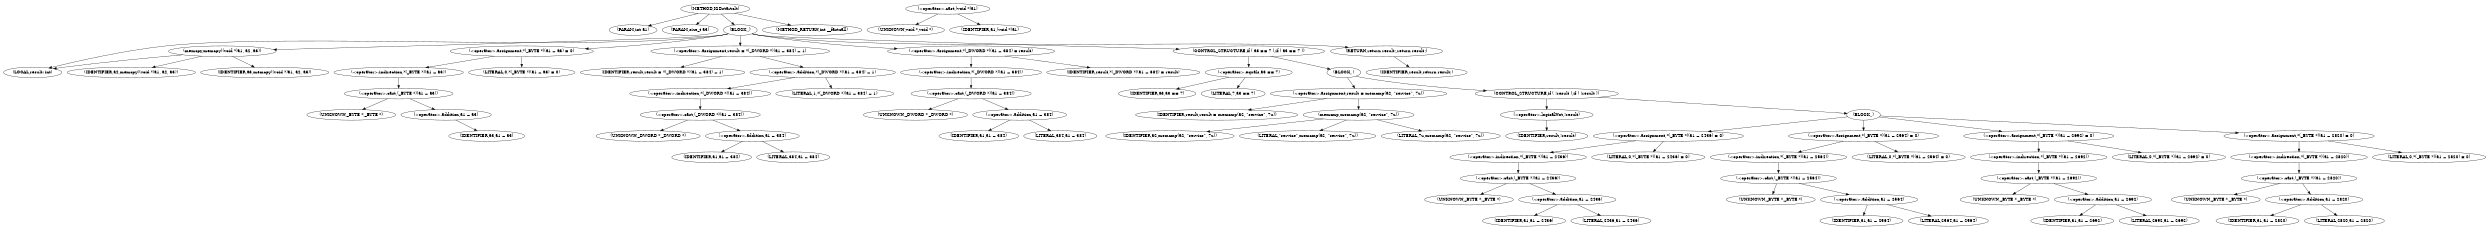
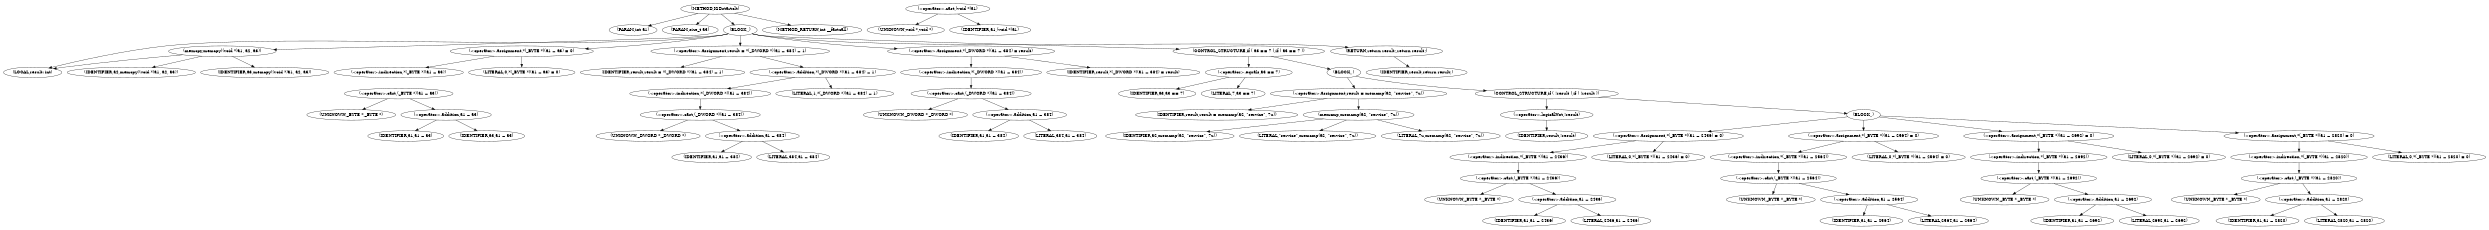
edge "(<operator>.indirection,*(_BYTE *)(a1 + a3))" -> "(<operator>.cast,(_BYTE *)(a1 + a3))": removed
node "(IDENTIFIER,a1,a1 + a3)": added
